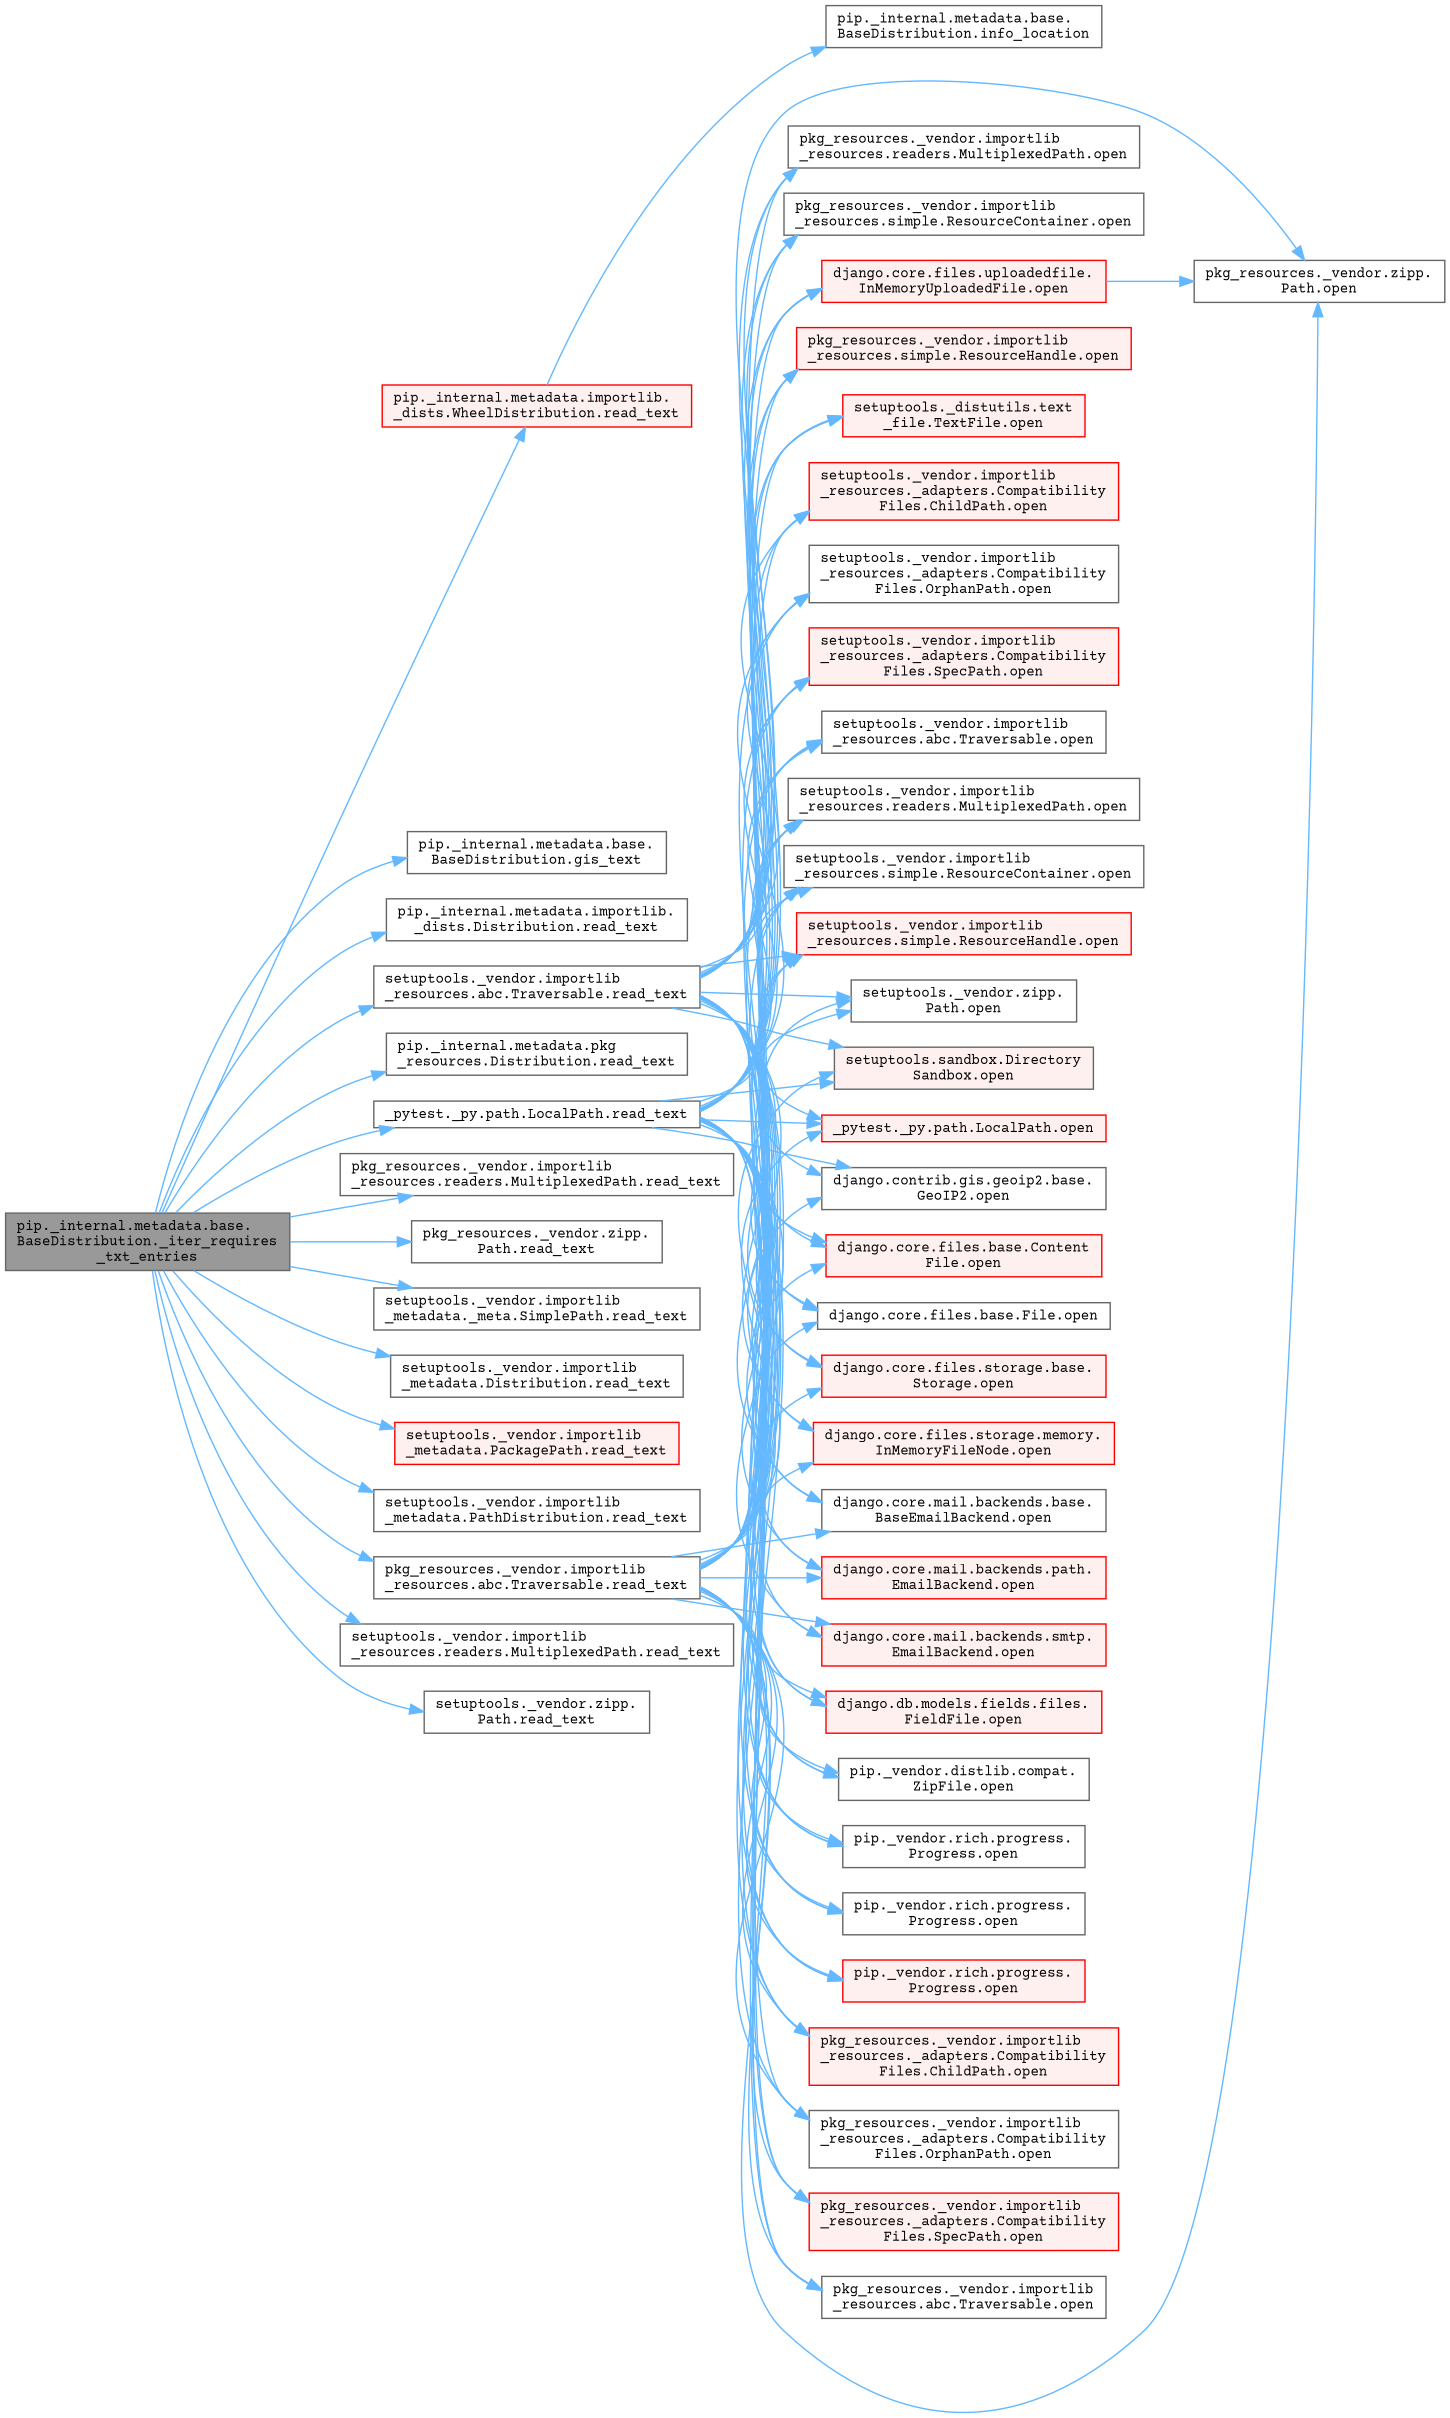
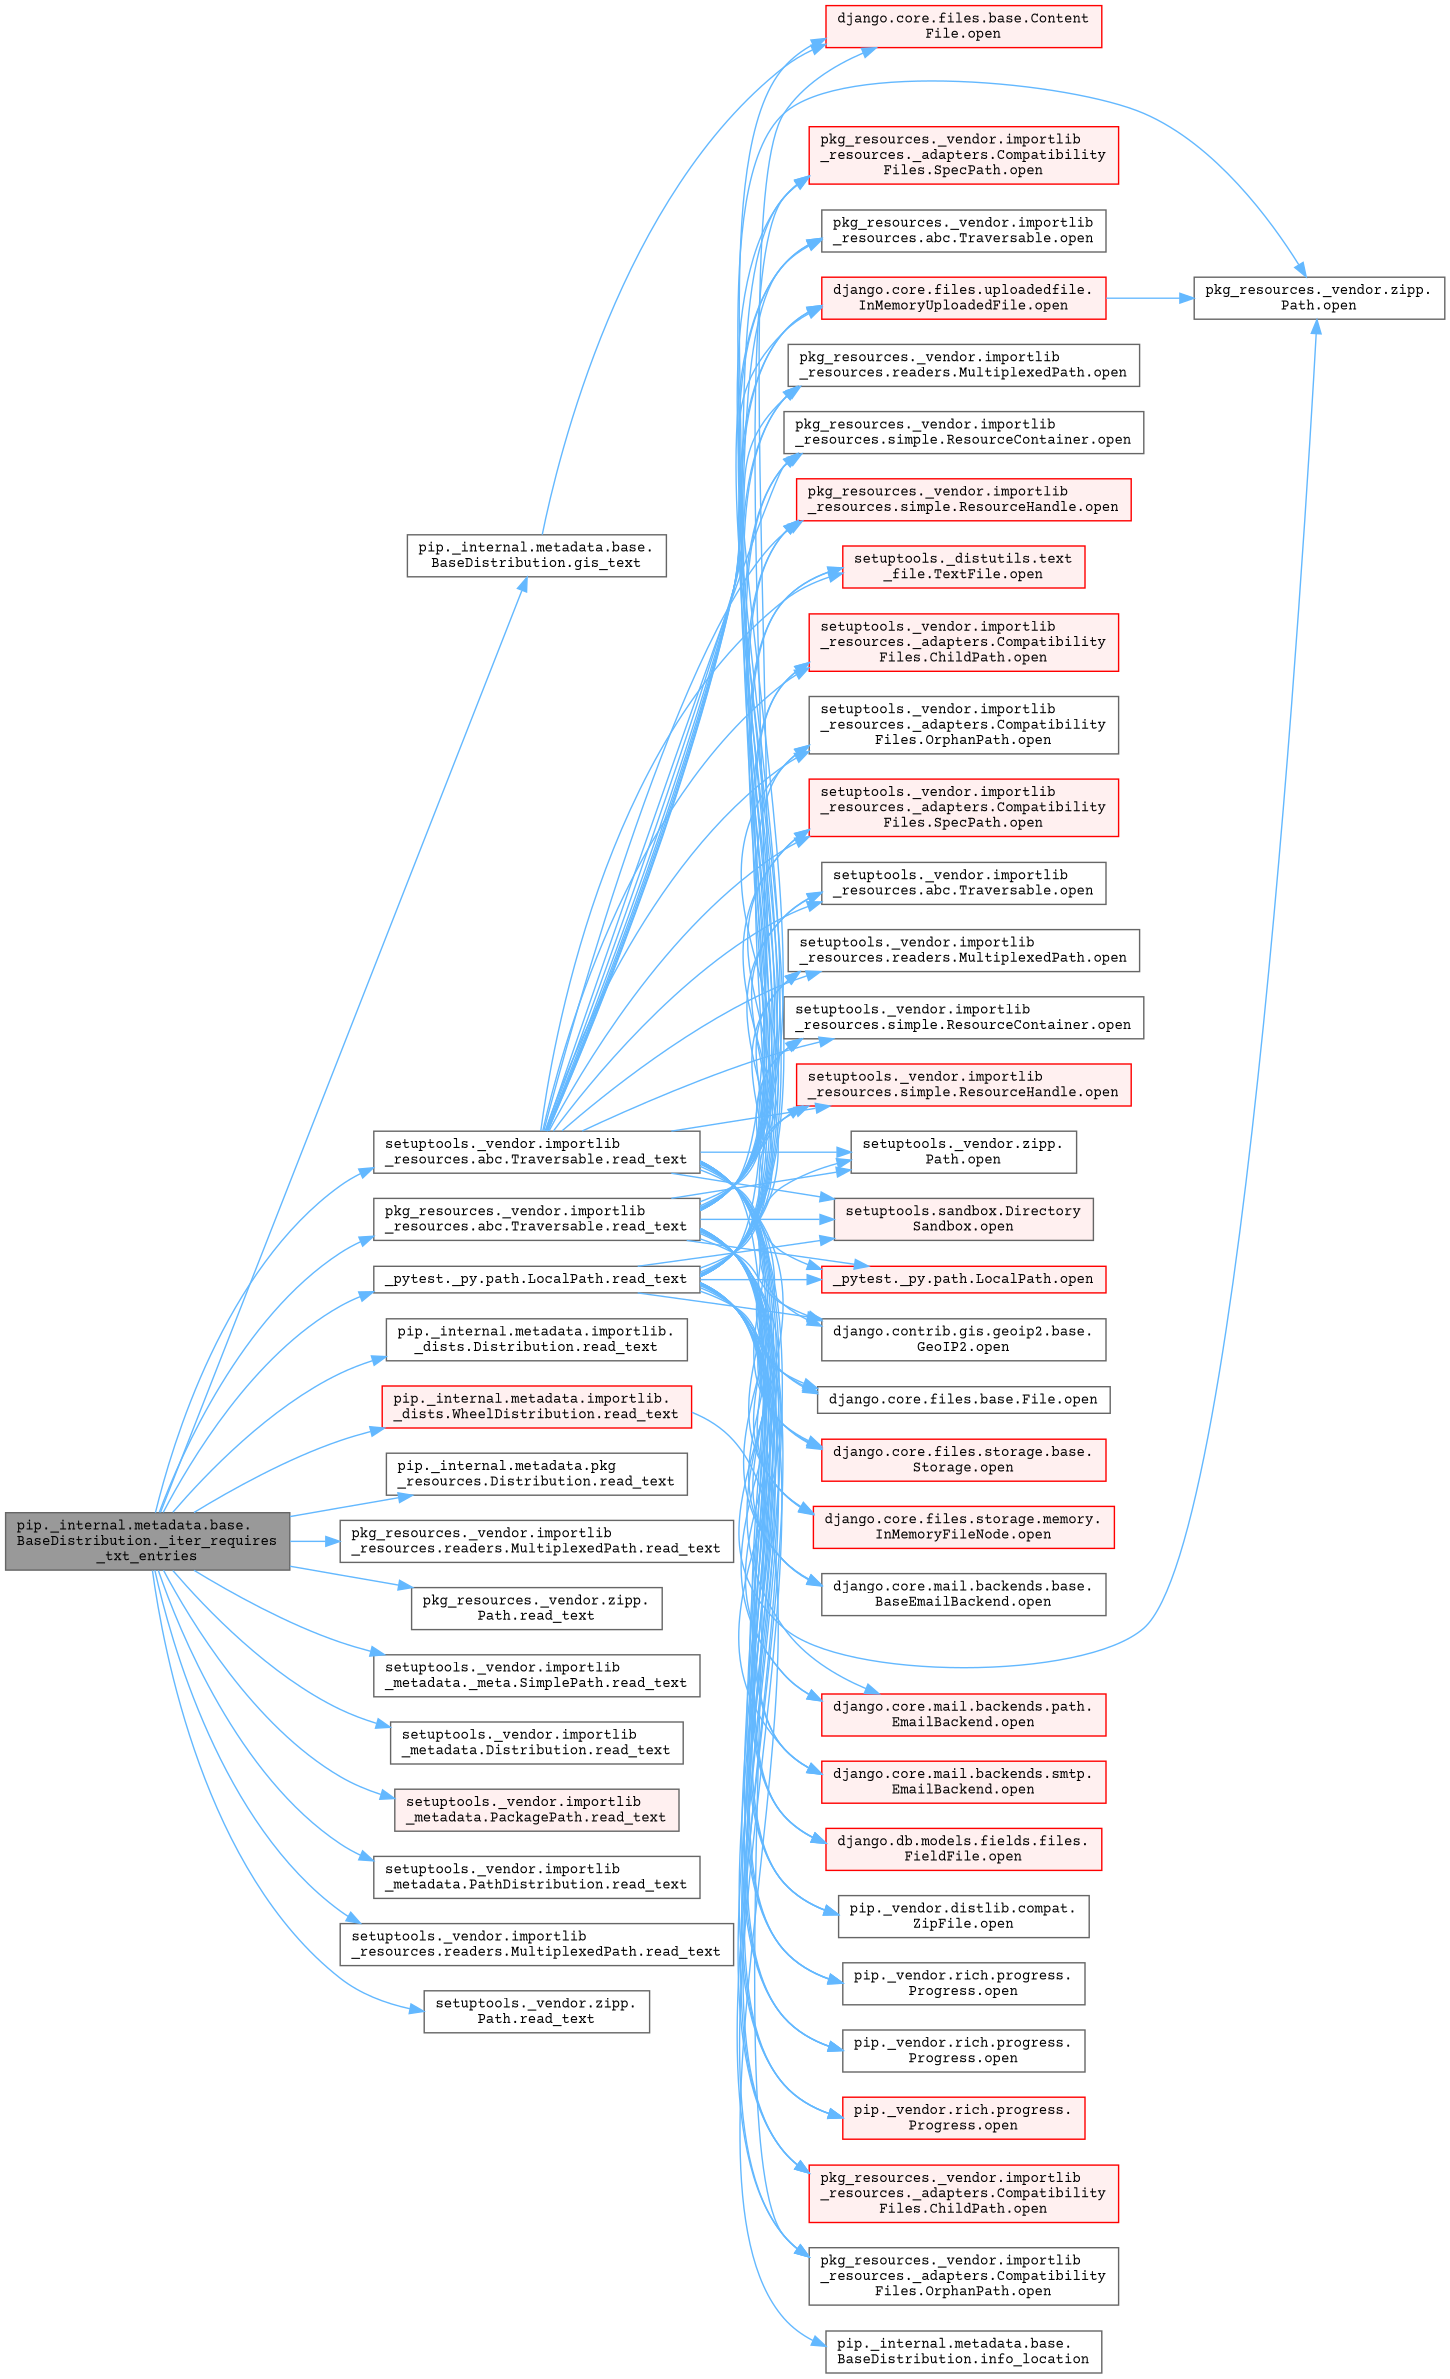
edge "_pytest._py.path.LocalPath.read_text" -> "django.core.files.base.Content File.open": now "pip._internal.metadata.base. BaseDistribution.gis_text" -> "django.core.files.base.Content File.open"
node "setuptools._vendor.importlib _metadata.PackagePath.read_text": color red -> grey40
